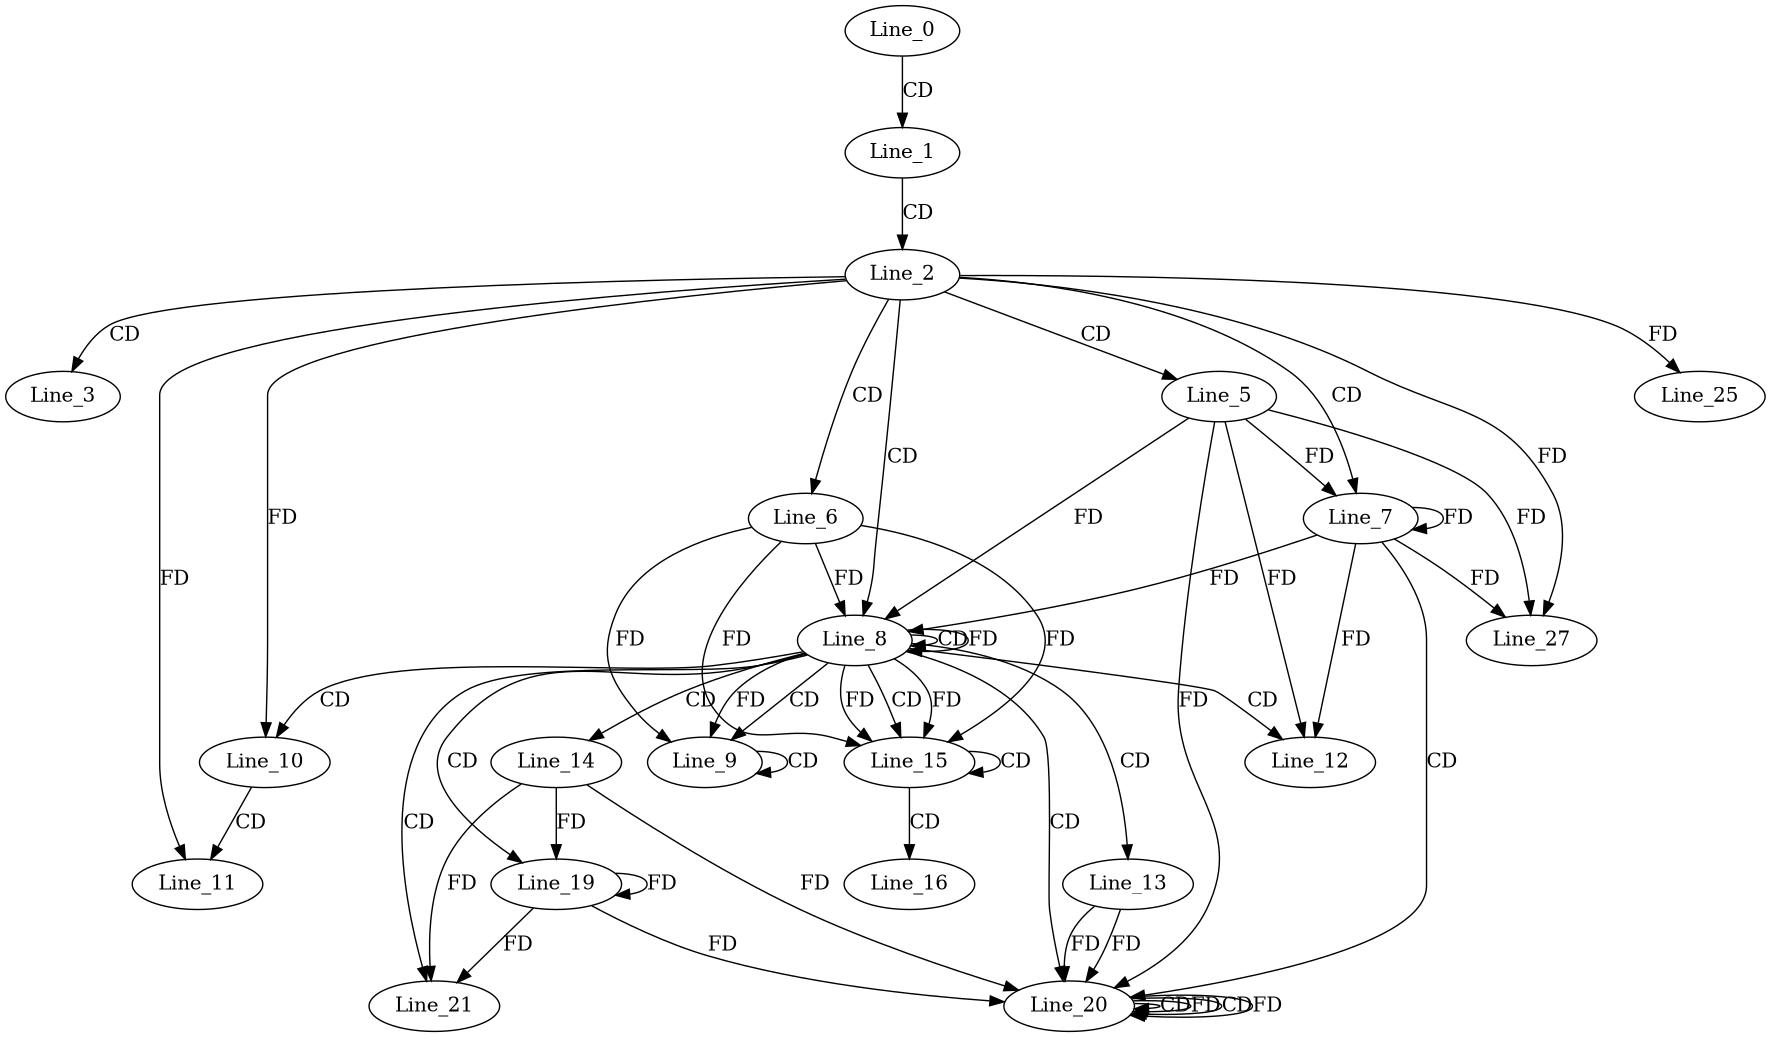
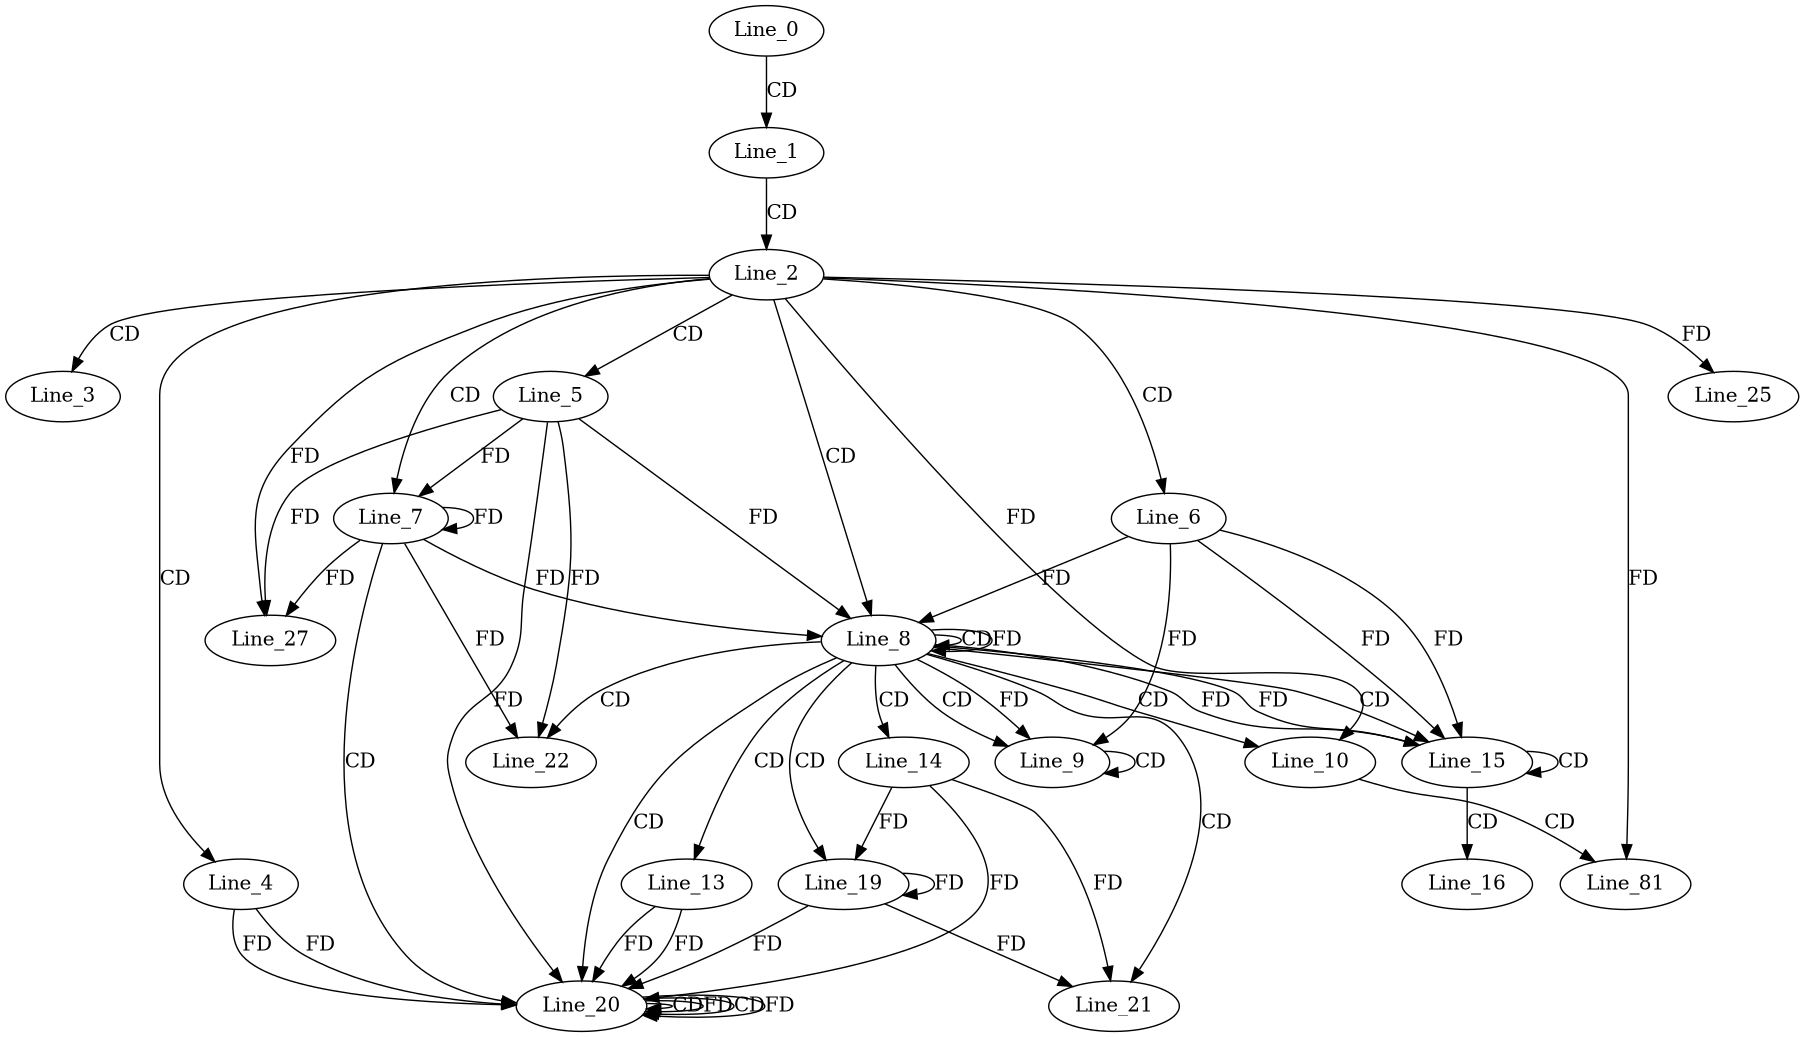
node "Line_12": label "Line_12" -> "Line_22"
node "Line_11": label "Line_11" -> "Line_81"
node "Line_4": added
